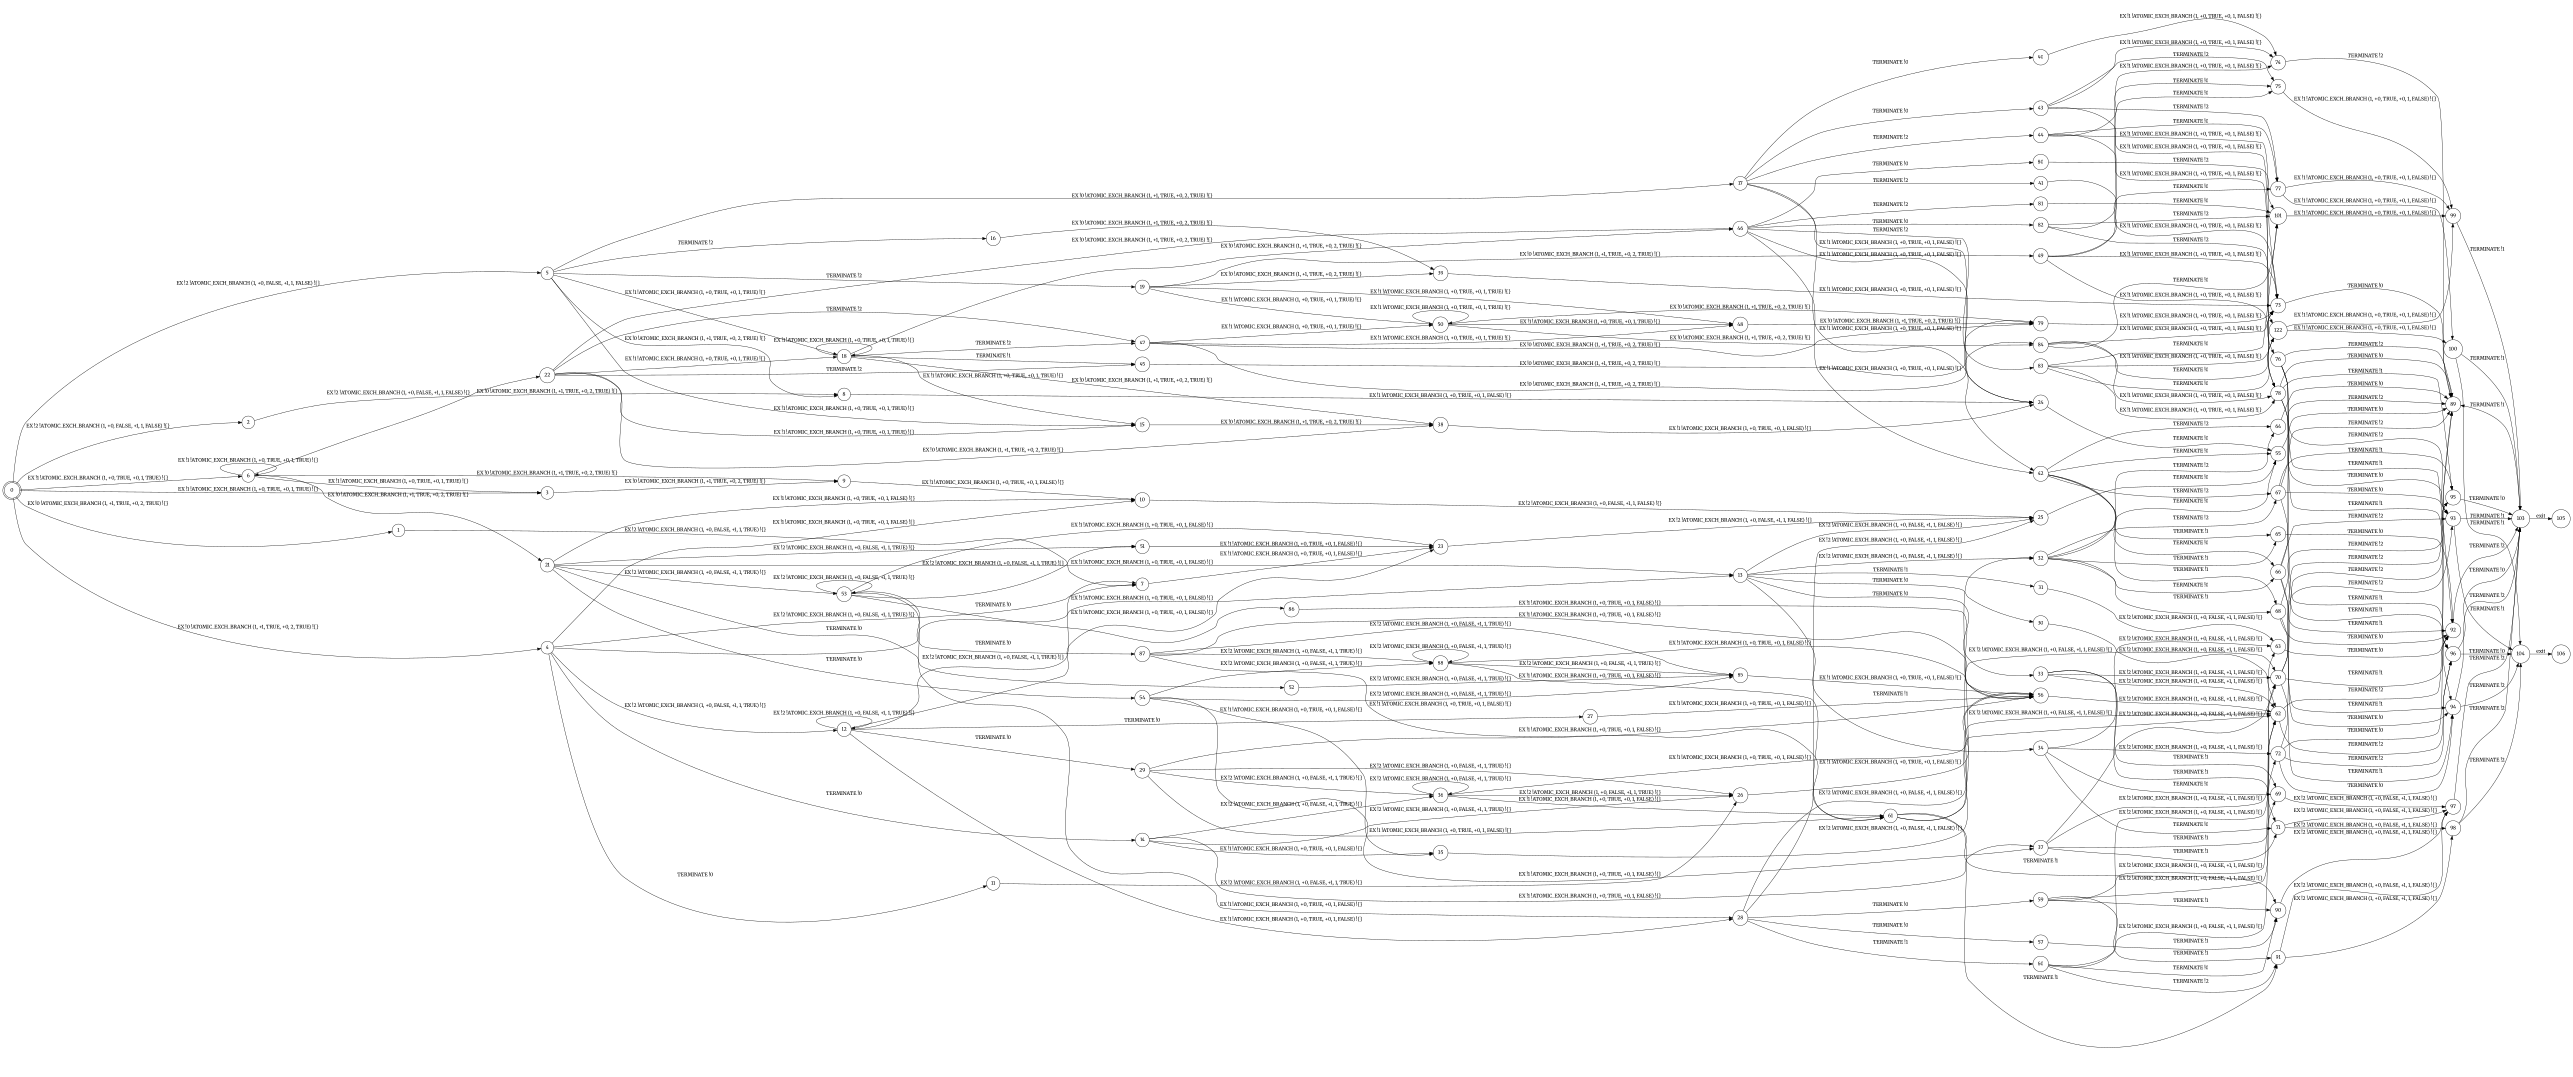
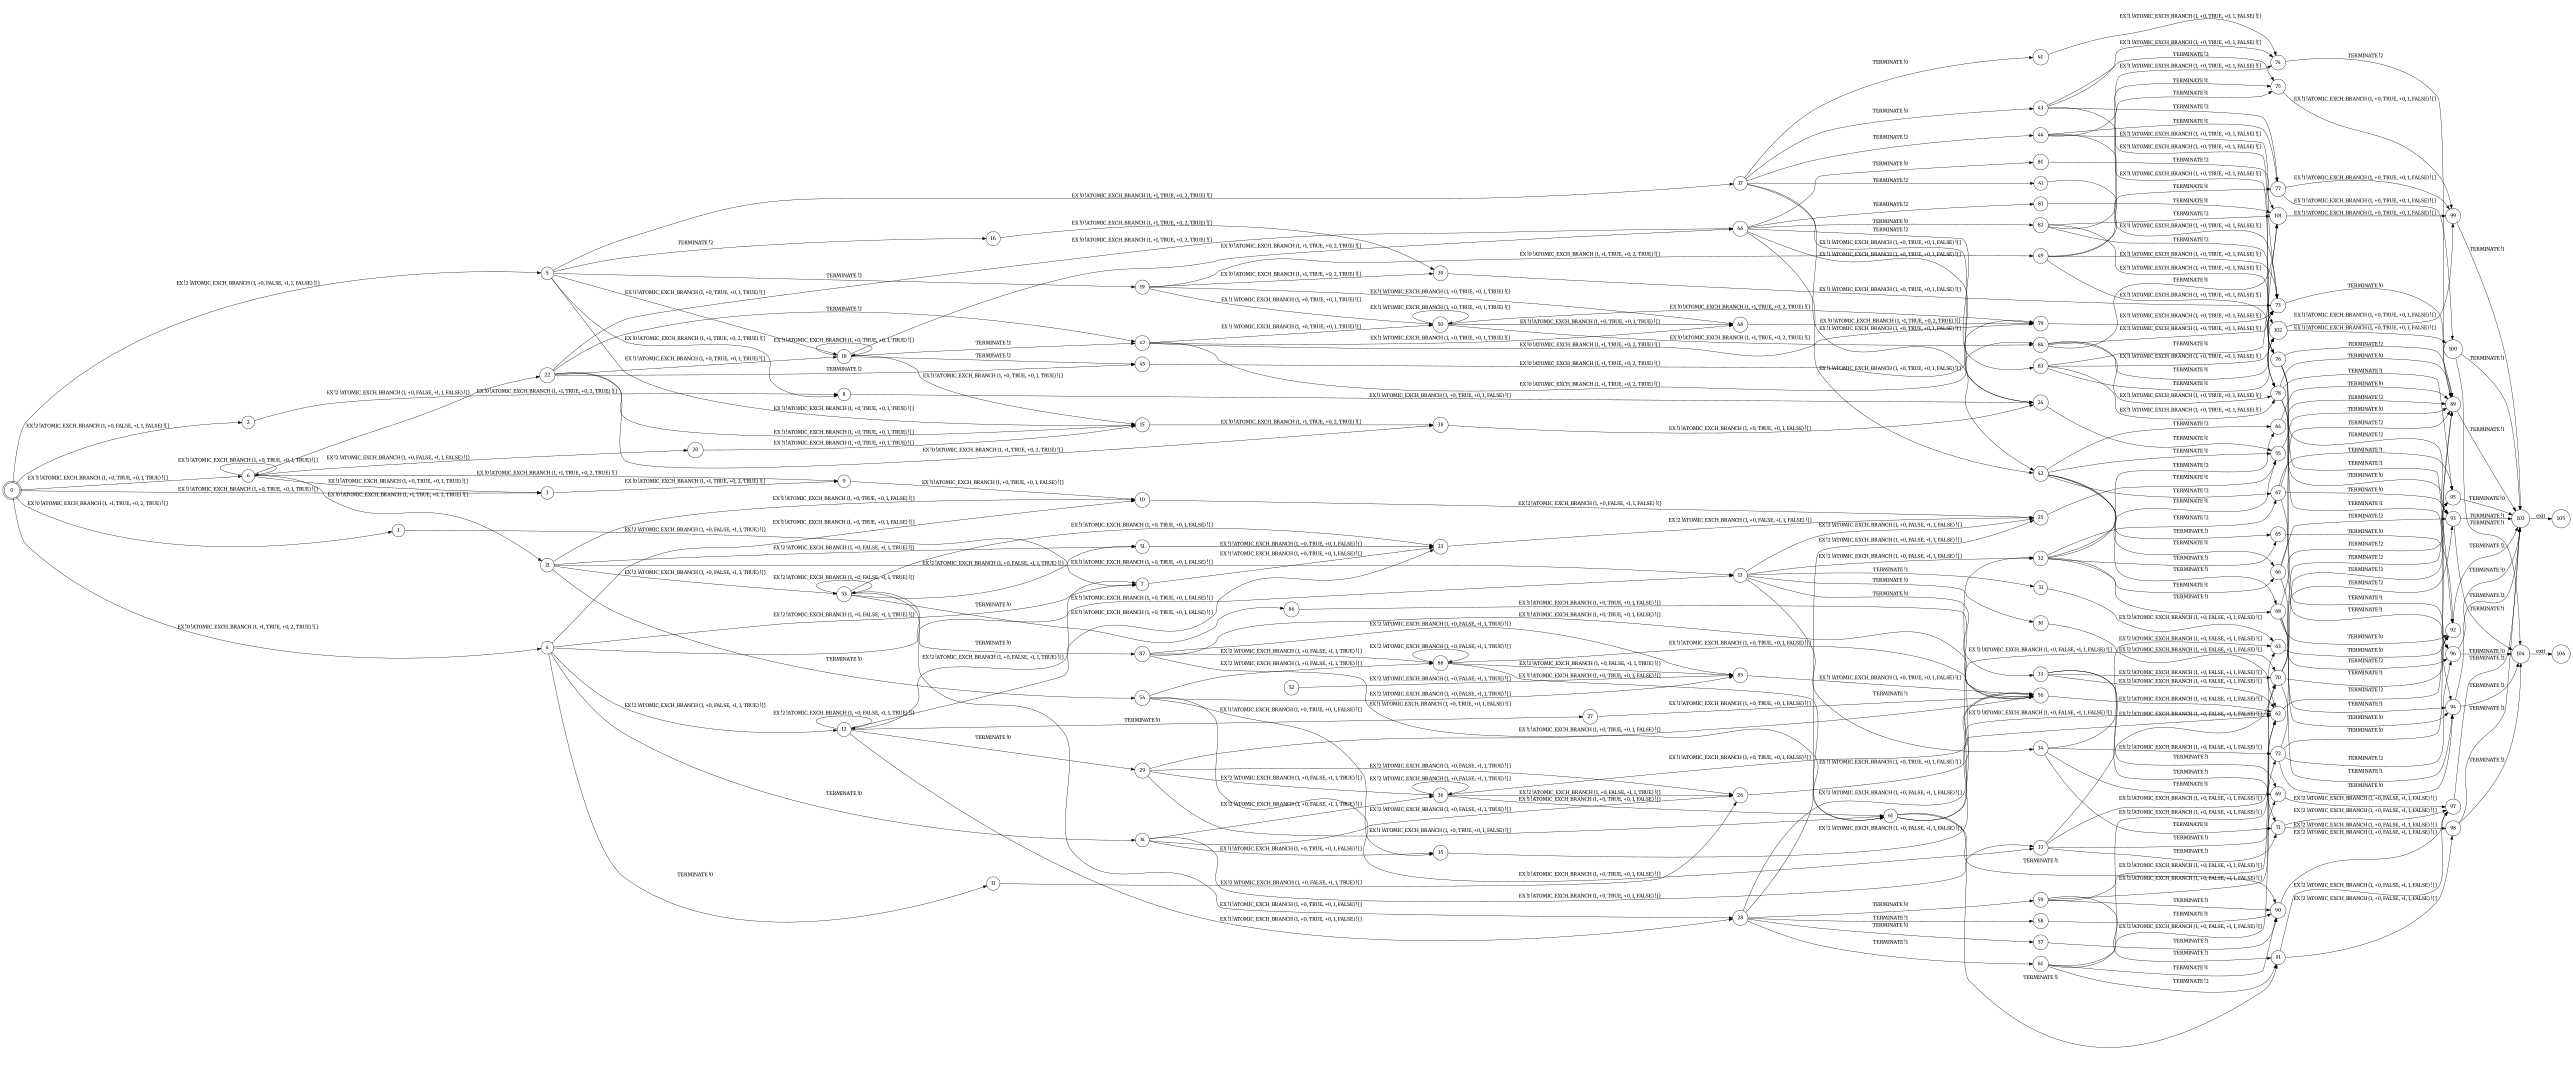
edge "82" -> "76": added, label "EX !1 !ATOMIC_EXCH_BRANCH (1, +0, TRUE, +0, 1, FALSE) !{}"
node "122": label "122" -> "102"
edge "18" -> "45": label "TERMINATE !1" -> "TERMINATE !2"
edge "18" -> "38": removed, label "EX !0 !ATOMIC_EXCH_BRANCH (1, +1, TRUE, +0, 2, TRUE) !{}"
edge "103" -> "89": reversed
node "20": added
edge "66" -> "92": removed, label "TERMINATE !1"
edge "21" -> "52": removed, label "TERMINATE !0"
edge "62" -> "96": now "68" -> "96"
node "58": added
